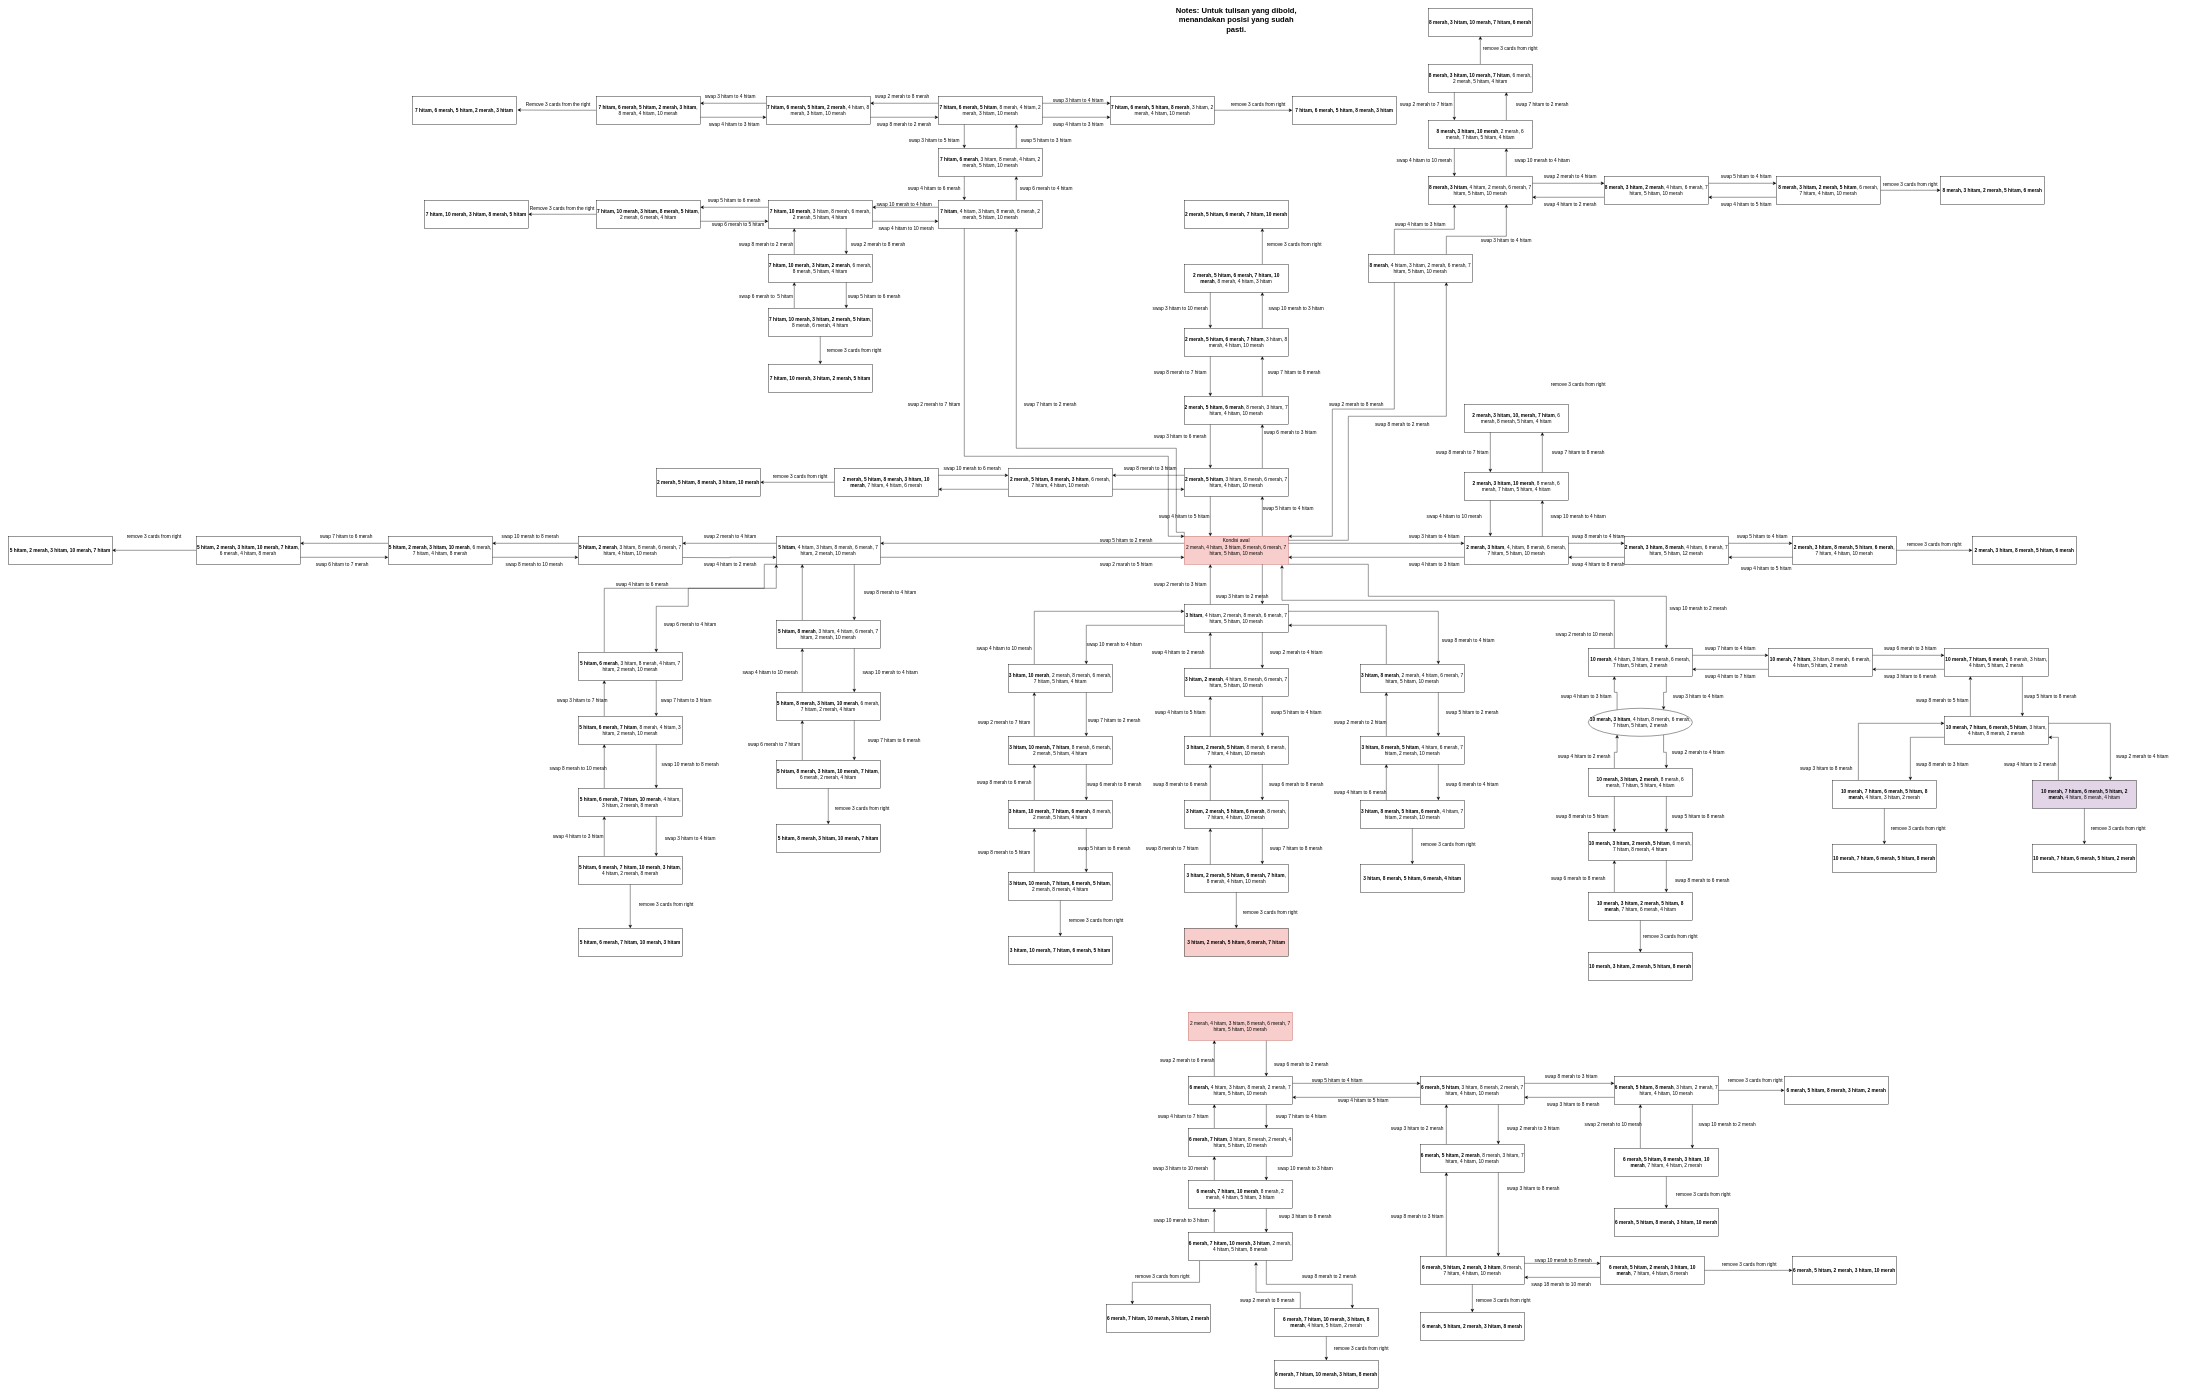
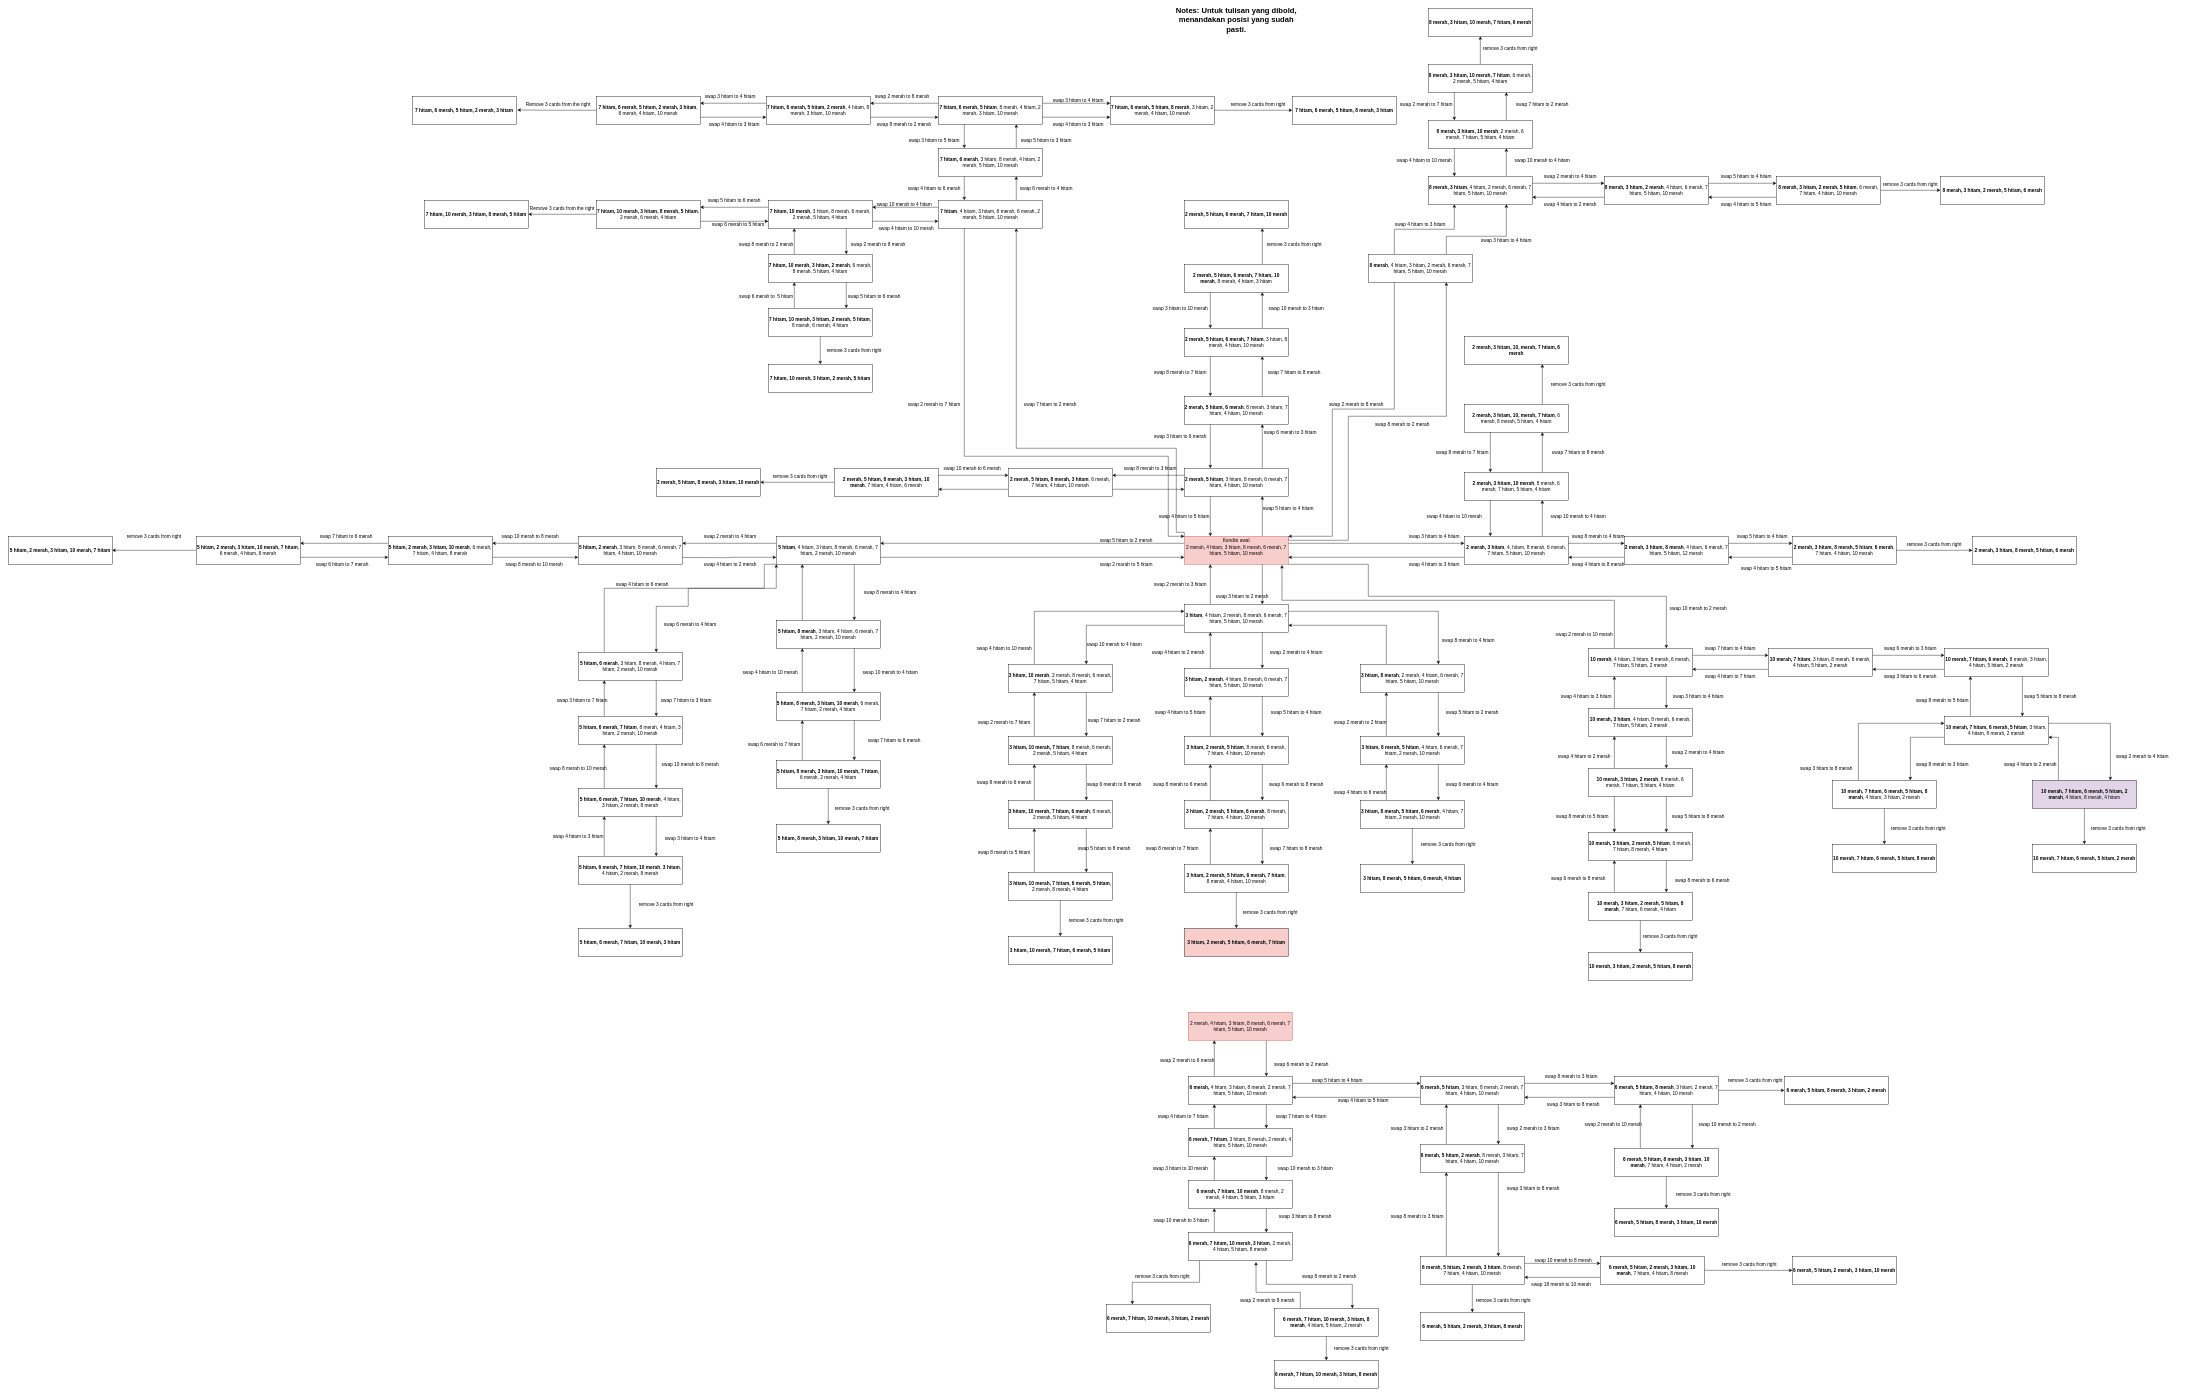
node "2 merah, 3 hitam, 10, merah, 7 hitam, 6 merah": added
edge "2 merah, 3 hitam, 10, merah, 7 hitam, 6 merah, 8 merah, 5 hitam, 4 hitam" -> "2 merah, 3 hitam, 10, merah, 7 hitam, 6 merah": added
node "10 merah, 3 hitam, 4 hitam, 8 merah, 6 merah, 7 hitam, 5 hitam, 2 merah": shape ellipse -> rectangle
